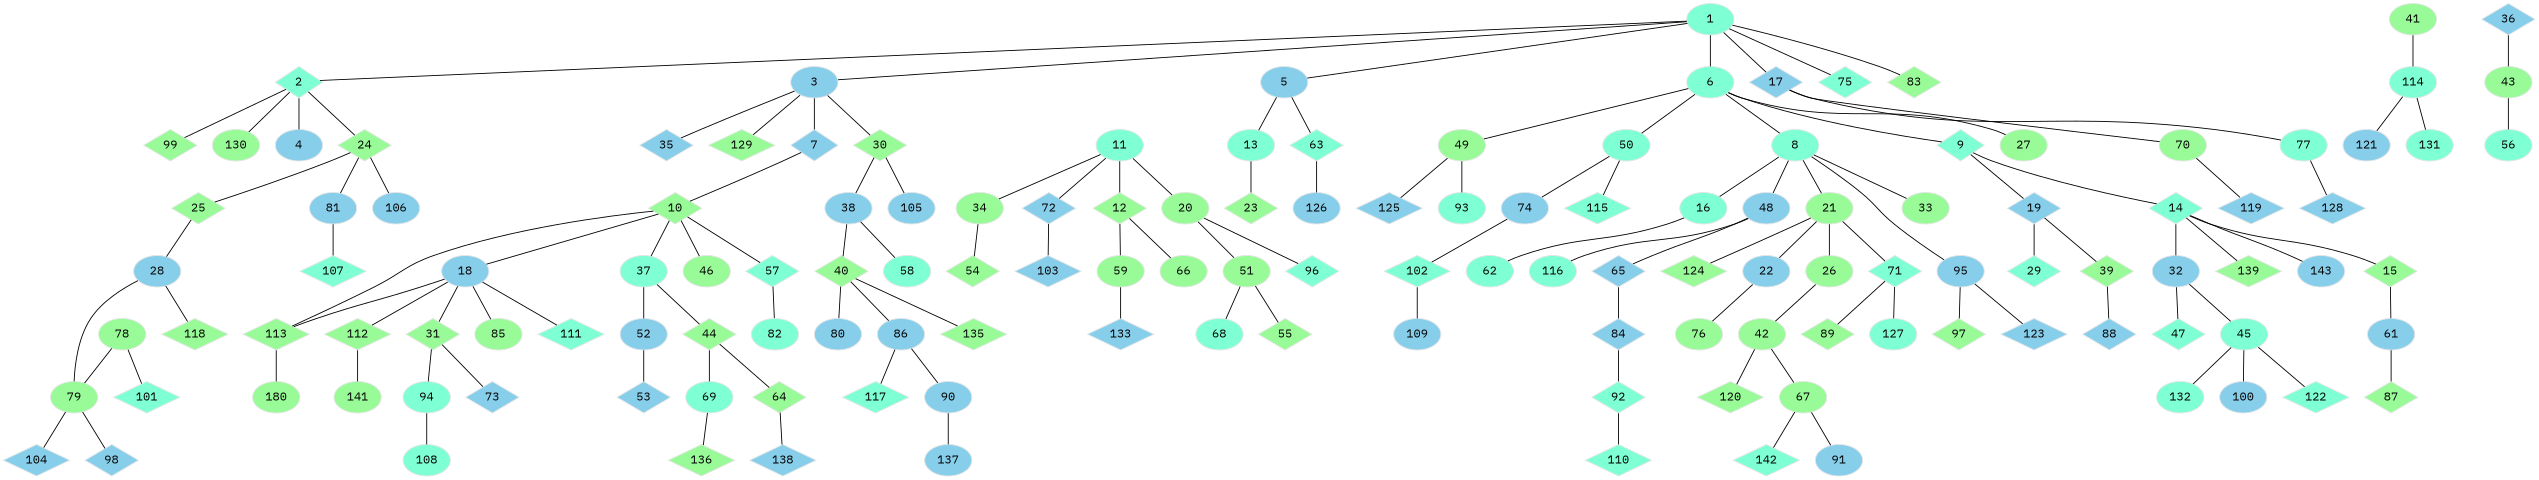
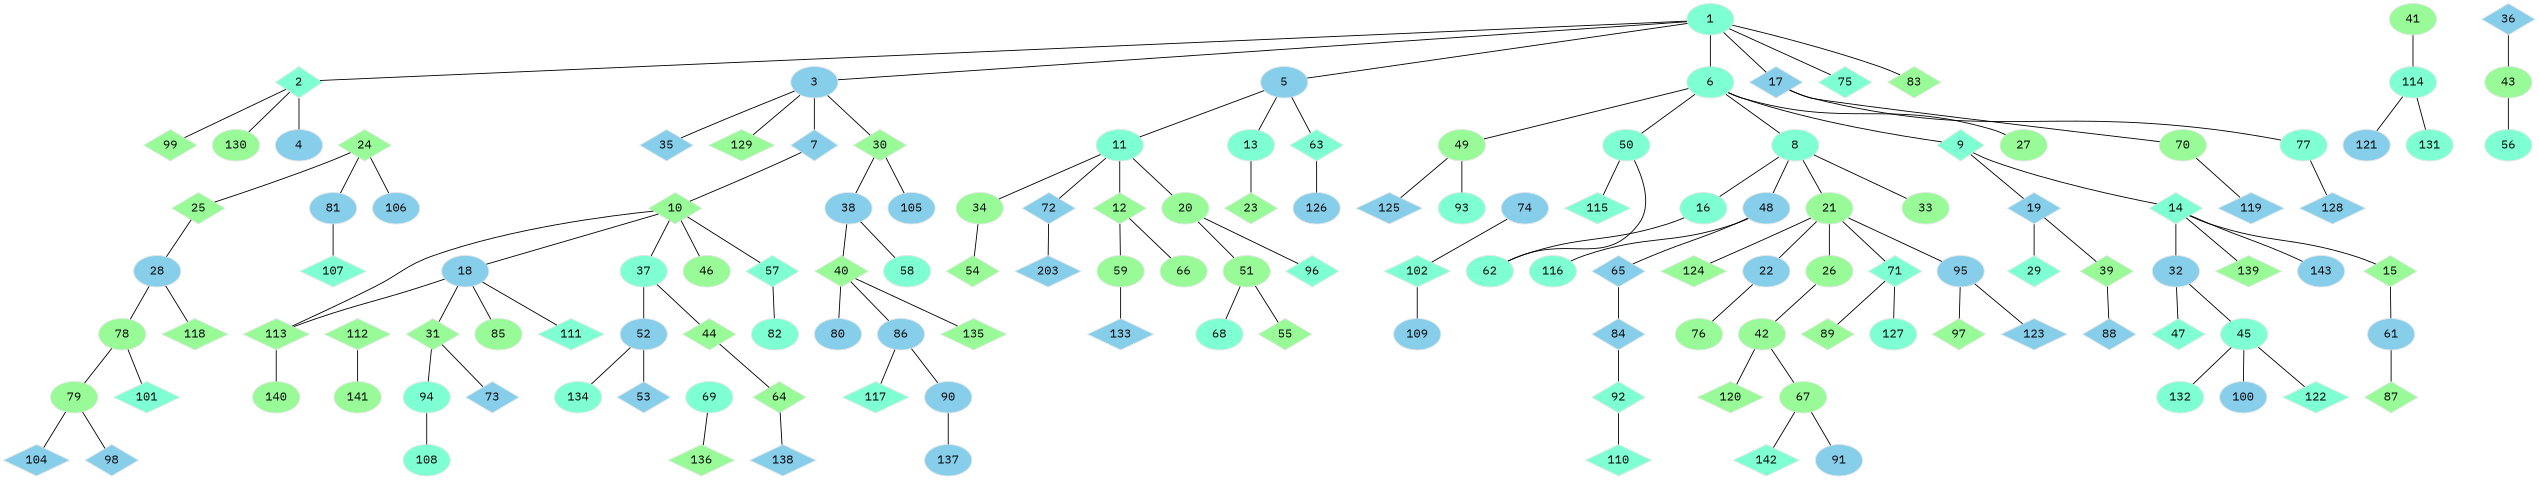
edge "2" -- "24": removed
edge "5" -- "11": added
edge "50" -- "74": now "50" -- "62"
edge "8" -- "95": now "21" -- "95"
node "103": label "103" -> "203"
edge "18" -- "112": removed
edge "28" -- "79": now "28" -- "78"
edge "44" -- "69": removed
node "180": label "180" -> "140"
node "134": added
